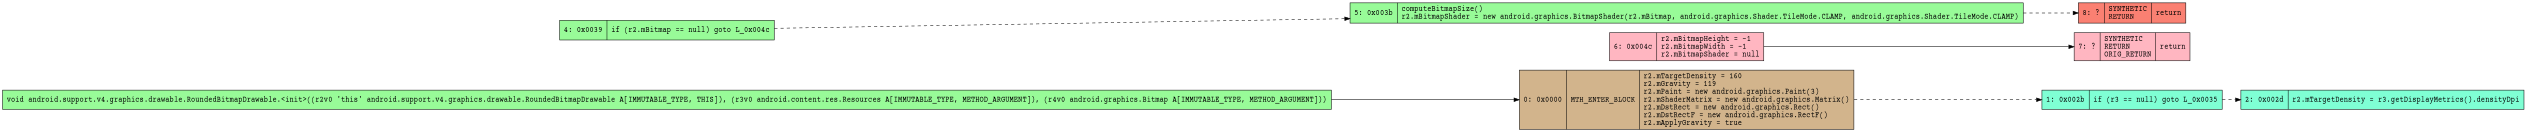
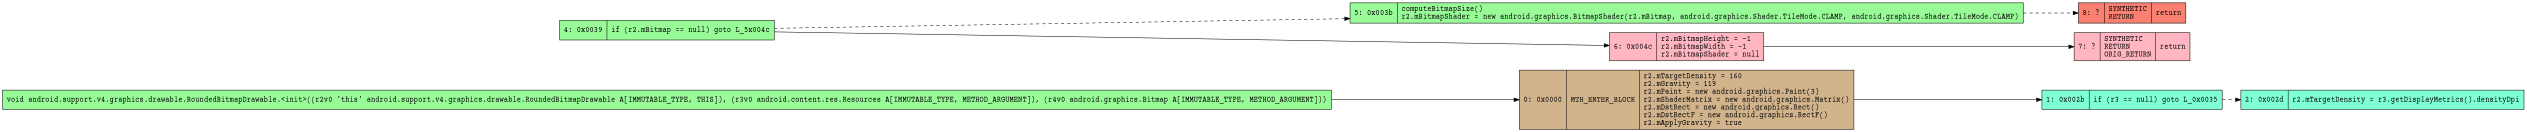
node "4: 0x0039": text "if (r2.mBitmap == null) goto L_0x004c" -> "if (r2.mBitmap == null) goto L_5x004c"
edge "4: 0x0039" -> "6: 0x004c": added
edge "0: 0x0000" -> "1: 0x002b": style dashed -> solid
